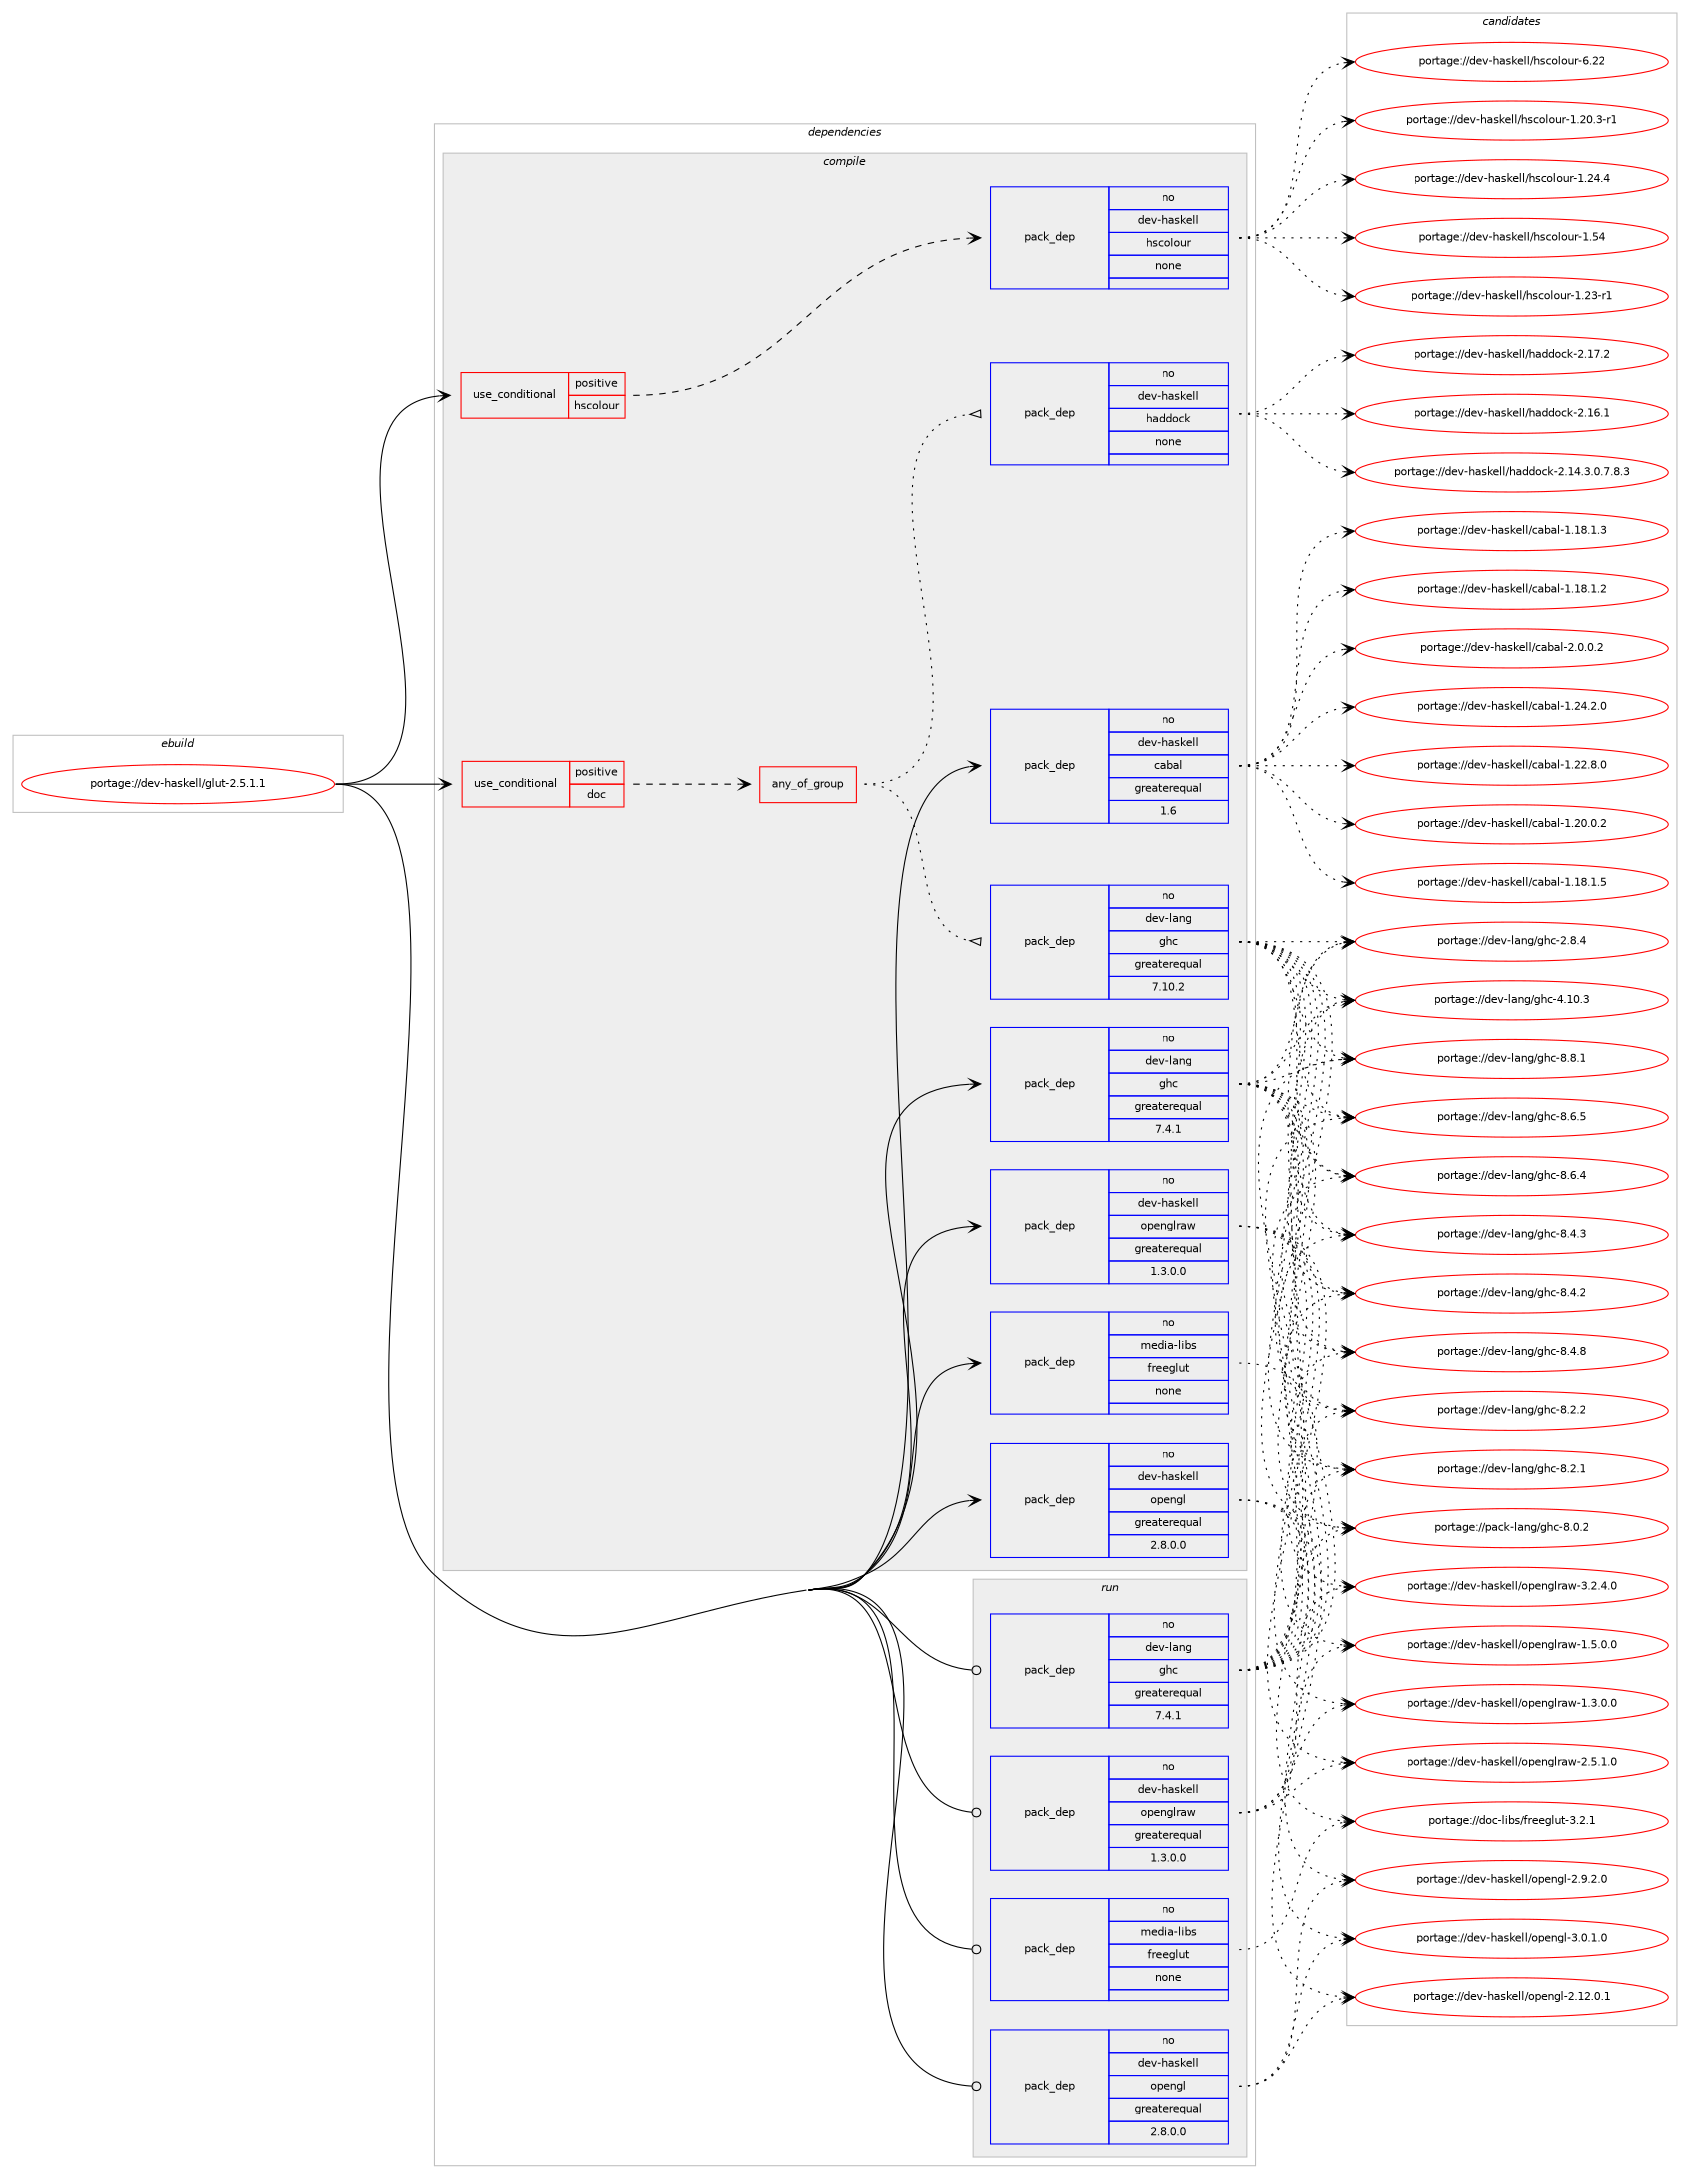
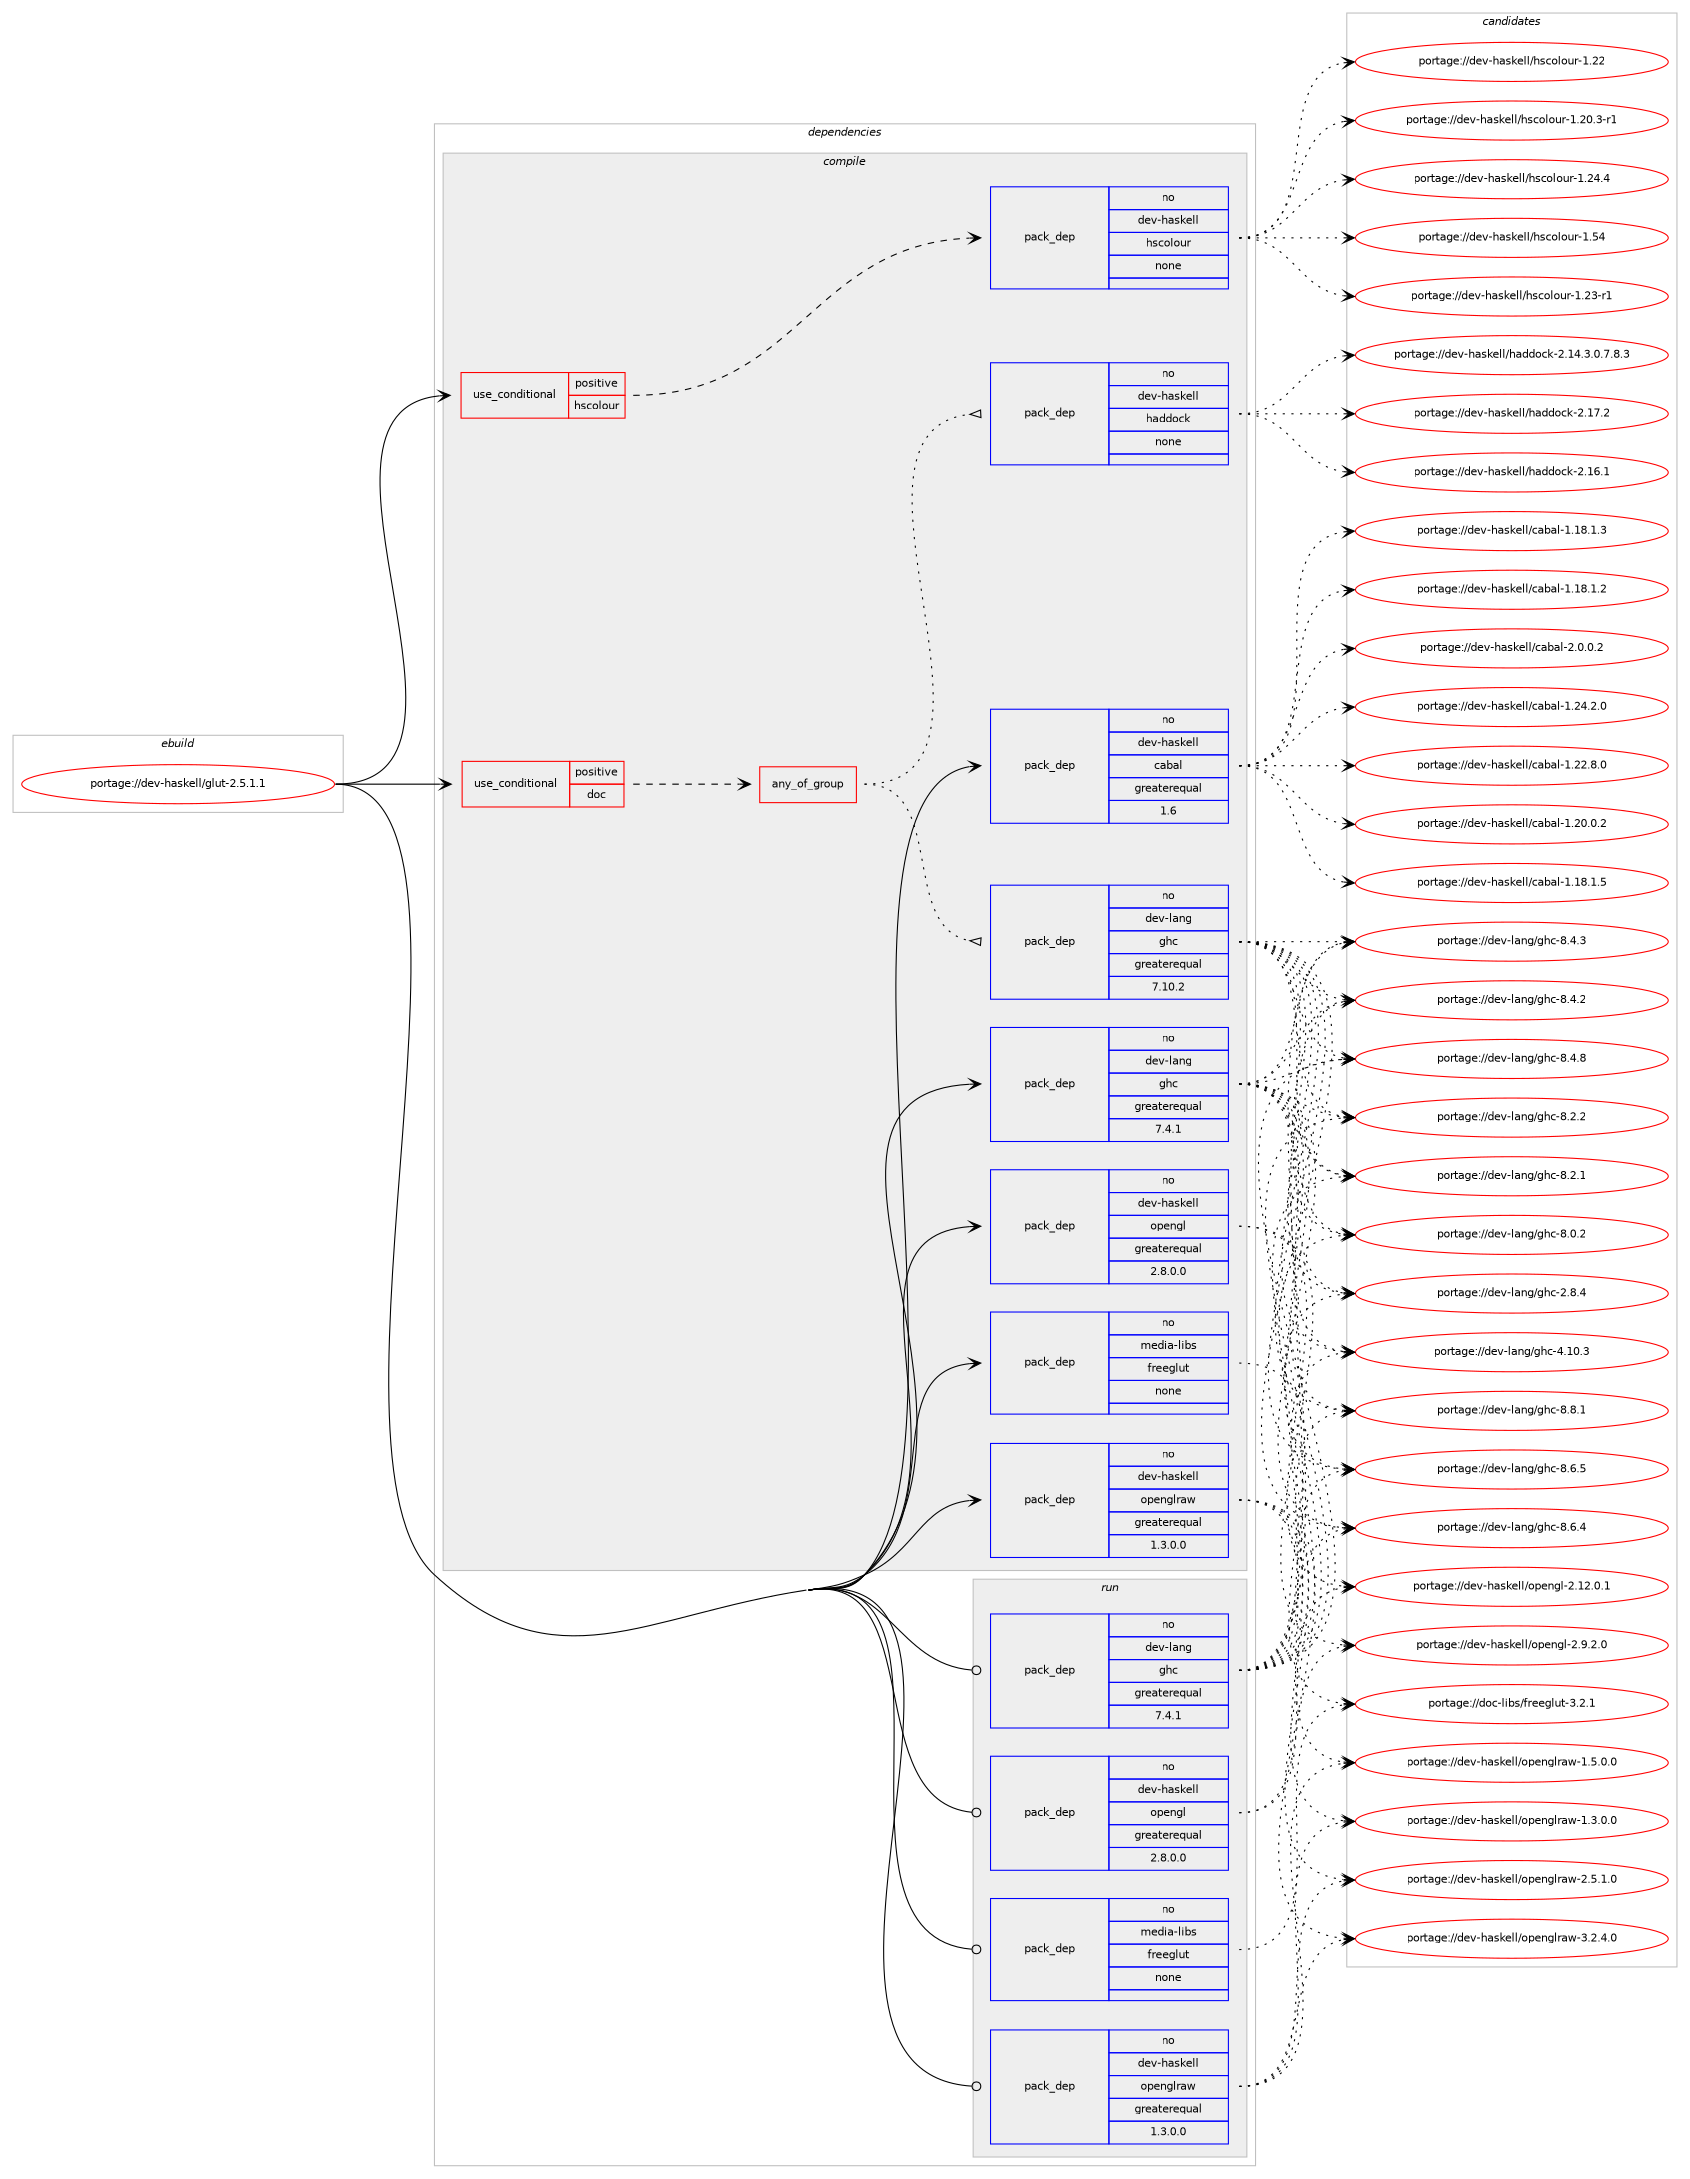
node "portage://dev-haskell/hscolour-6.22": label "portage://dev-haskell/hscolour-6.22" -> "portage://dev-haskell/hscolour-1.22"
node "portage://pack-lang/ghc-8.0.2": label "portage://pack-lang/ghc-8.0.2" -> "portage://dev-lang/ghc-8.0.2"
node "portage://dev-haskell/opengl-3.0.1.0": removed
